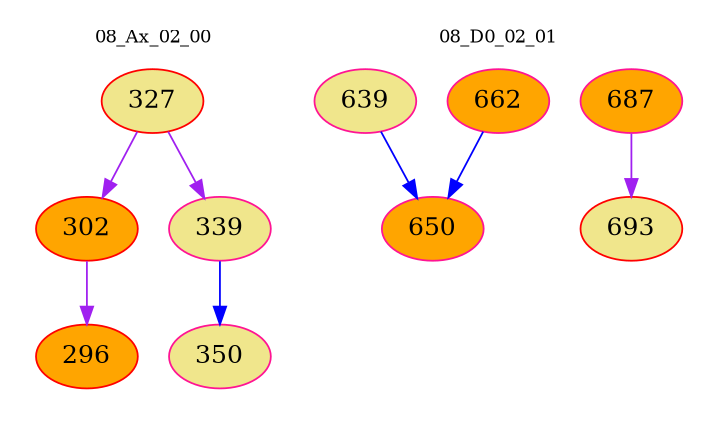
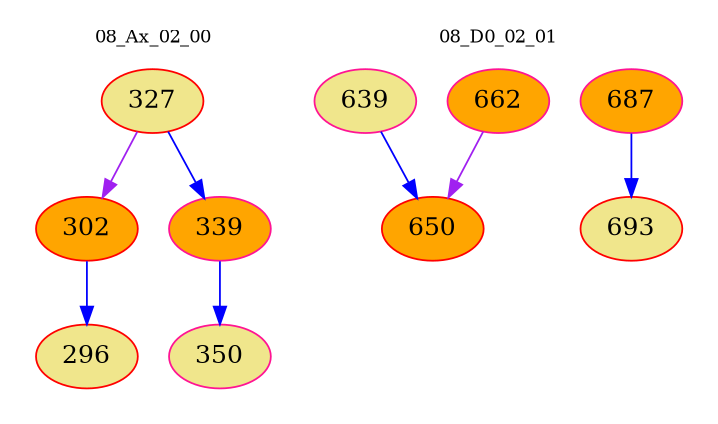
edge "687" -> "693": color purple -> blue
edge "327" -> "339": color purple -> blue
edge "662" -> "650": color blue -> purple
node "339": fillcolor khaki -> orange
node "650": color deeppink -> red
edge "302" -> "296": color purple -> blue
node "296": fillcolor orange -> khaki
